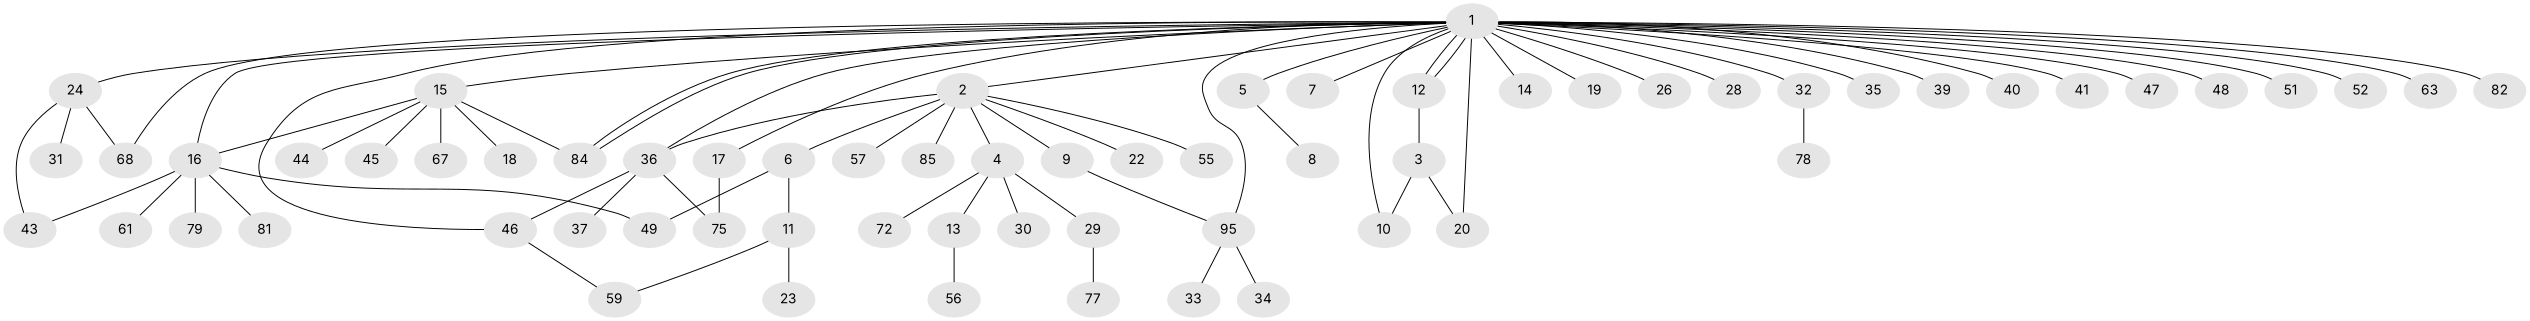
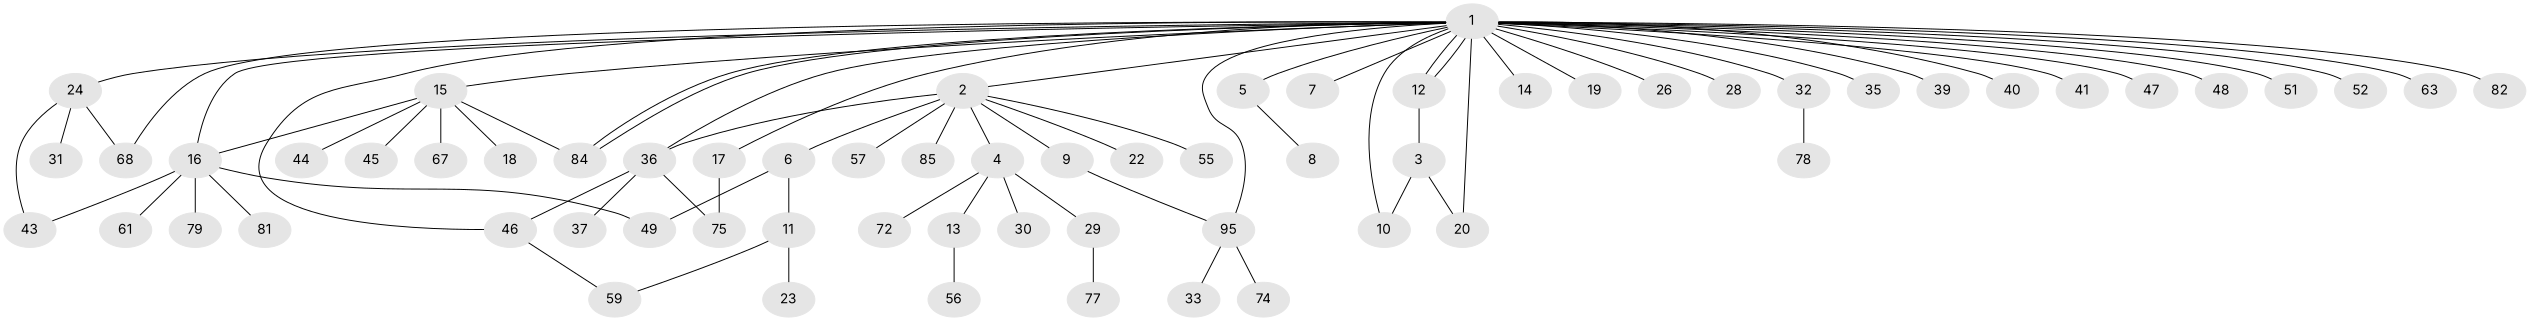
node "34": label "34" -> "74"
